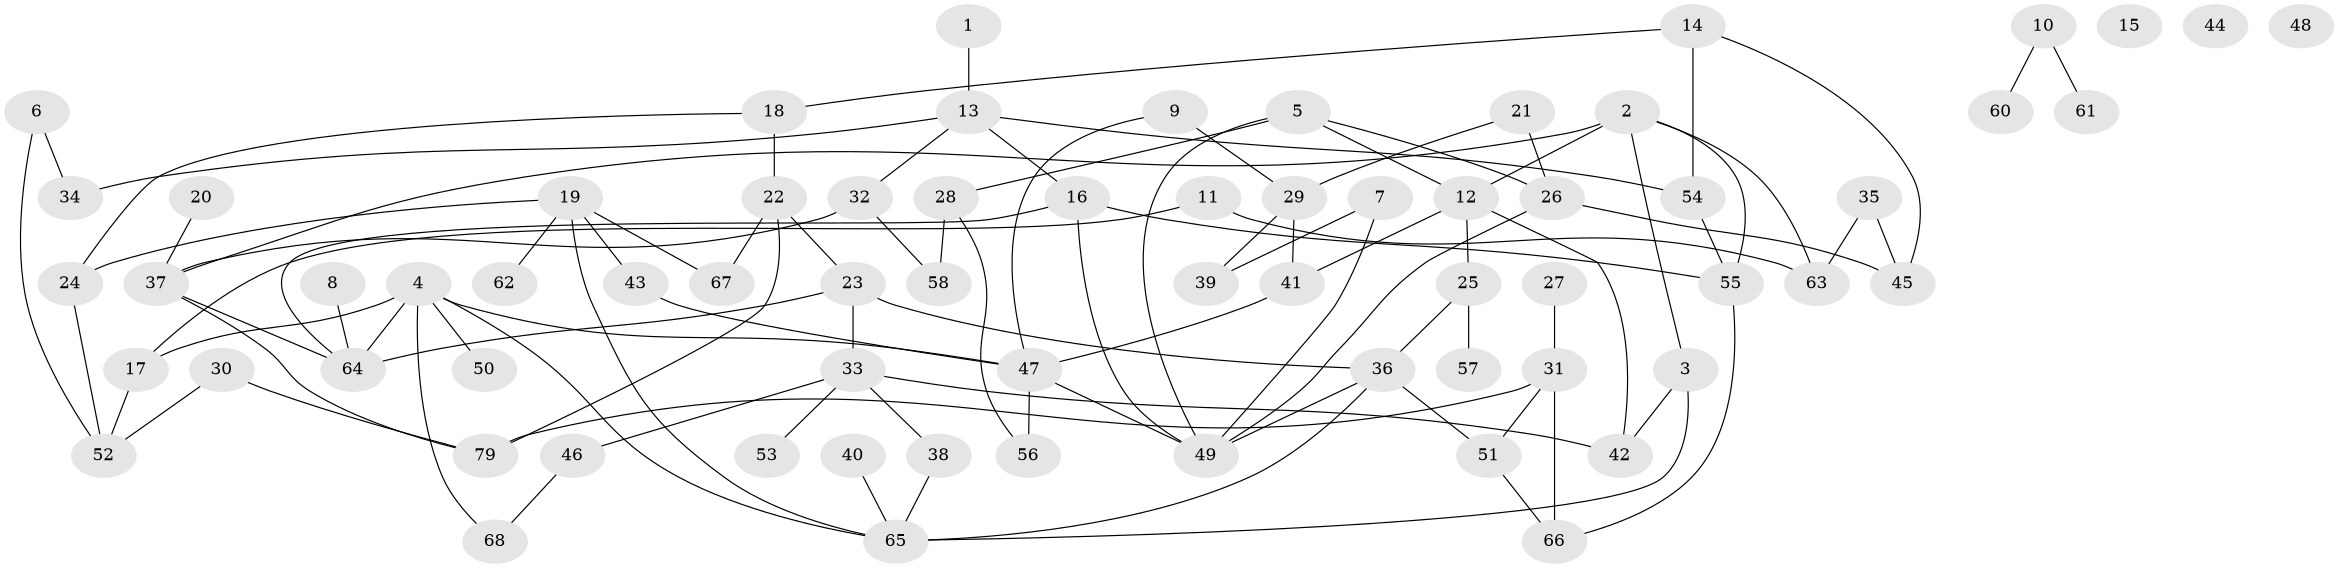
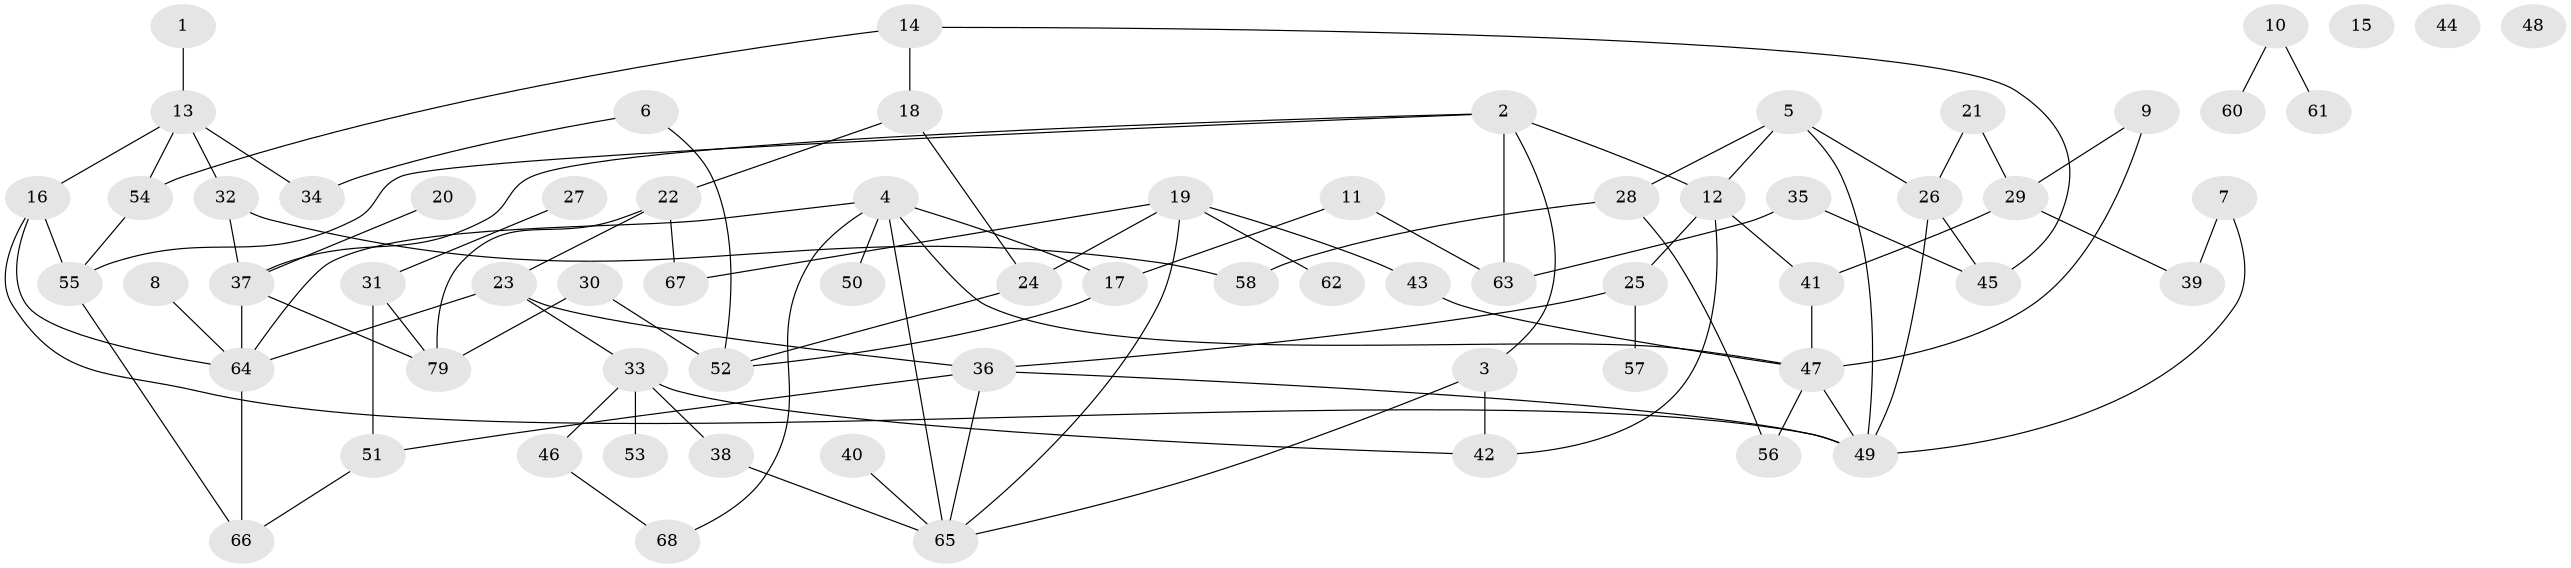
edge "31" -- "66": now "64" -- "66"
